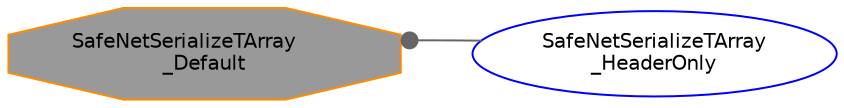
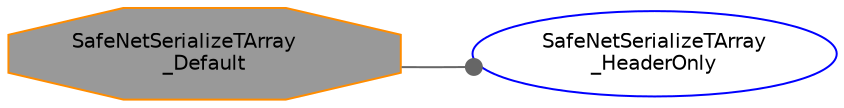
edge "SafeNetSerializeTArray _HeaderOnly" -> "SafeNetSerializeTArray _Default": reversed
